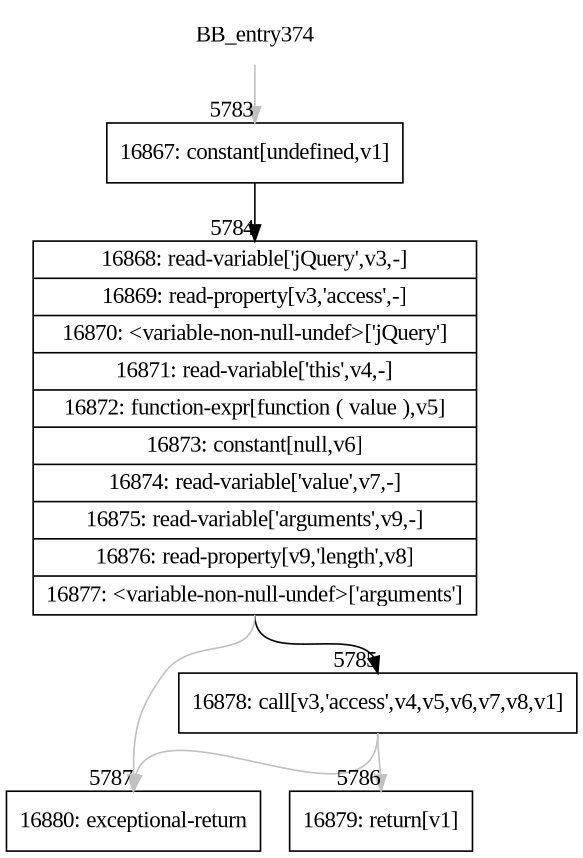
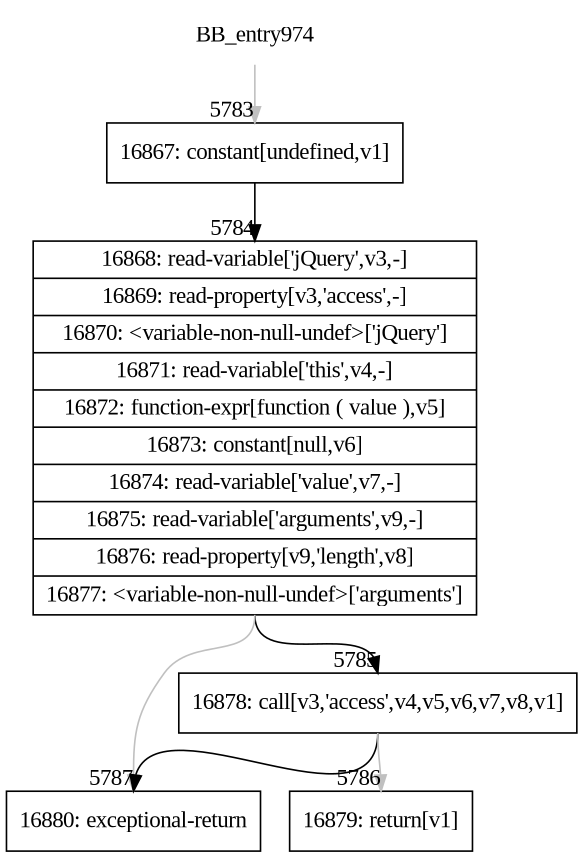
node "BB_entry374": label "BB_entry374" -> "BB_entry974"
edge "16878: call[v3,'access',v4,v5,v6,v7,v8,v1]" -> "16880: exceptional-return": color gray -> black
